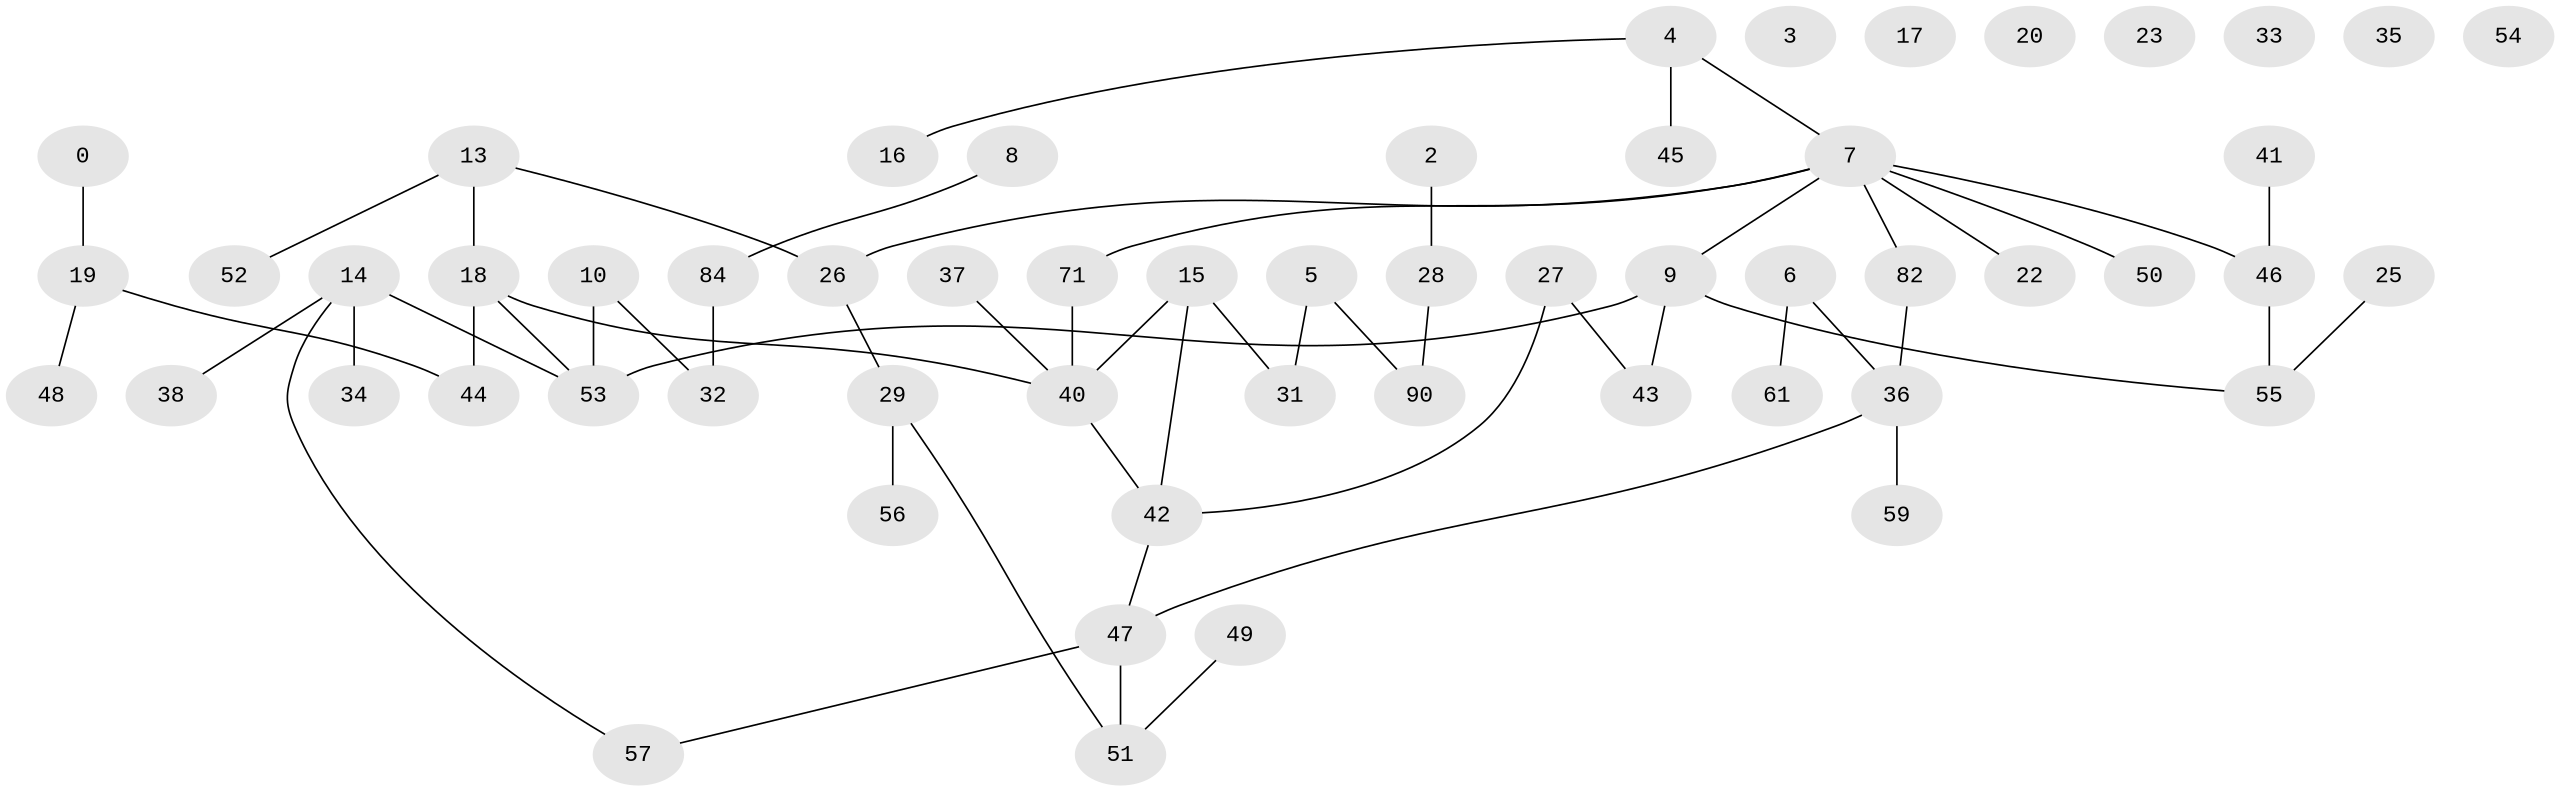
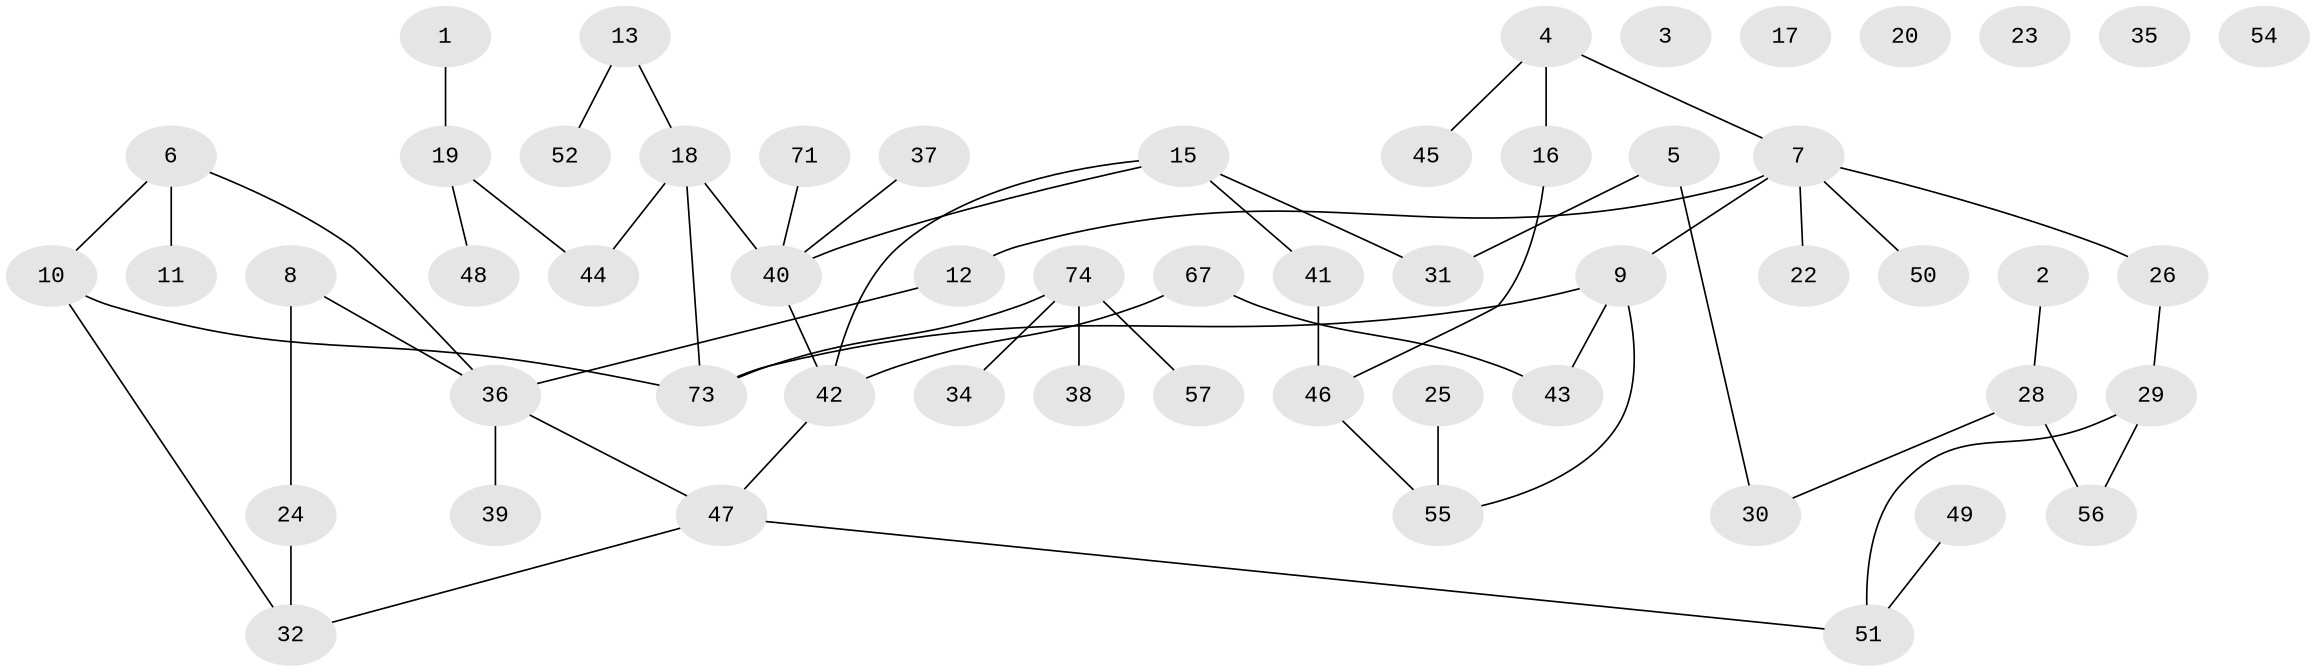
node "33": removed
node "0": label "0" -> "1"
edge "7" -- "46": now "16" -- "46"
edge "13" -- "26": removed
edge "7" -- "71": removed
edge "6" -- "10": added
edge "15" -- "41": added
node "14": label "14" -> "74"
node "84": label "84" -> "24"
node "27": label "27" -> "67"
node "82": label "82" -> "12"
edge "8" -- "36": added
node "53": label "53" -> "73"
node "90": label "90" -> "30"
node "61": label "61" -> "11"
edge "28" -- "56": added
node "59": label "59" -> "39"
edge "47" -- "57": now "47" -- "32"
